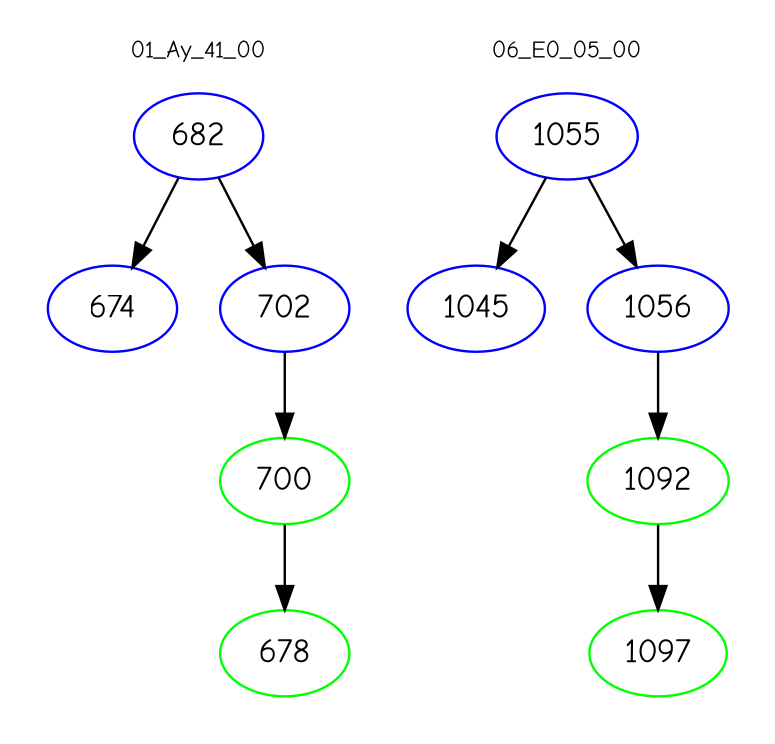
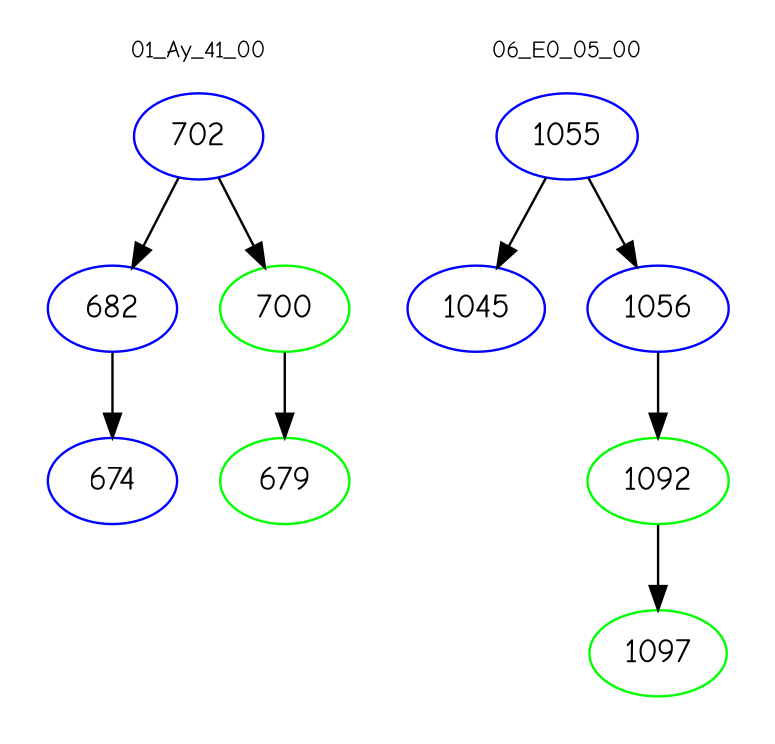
edge "682" -> "702": reversed
node "678": label "678" -> "679"
